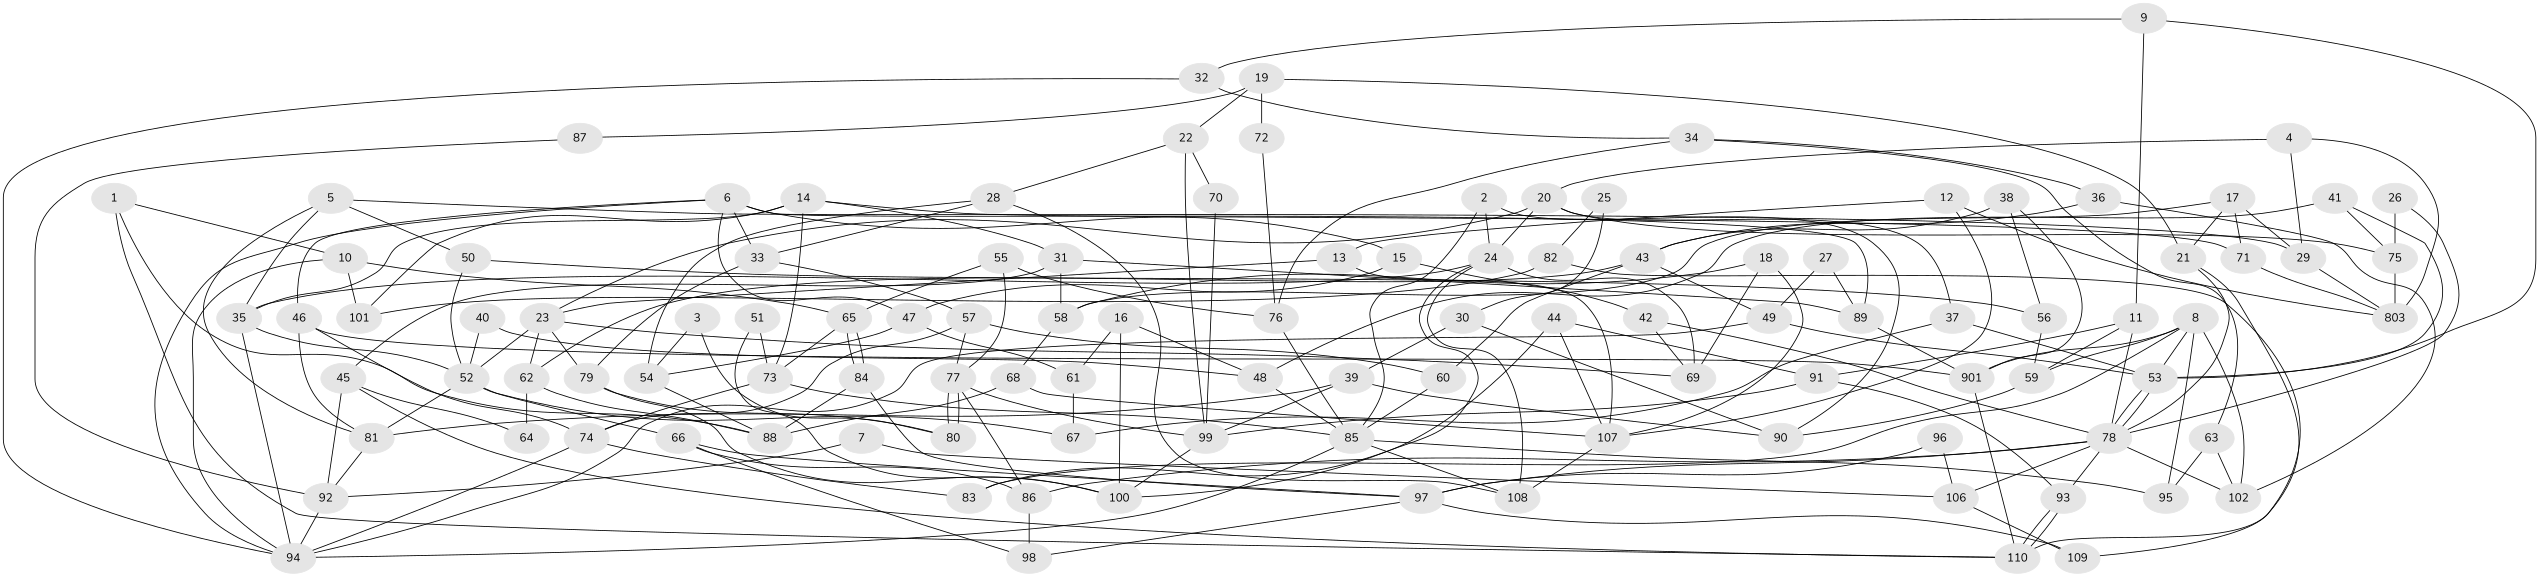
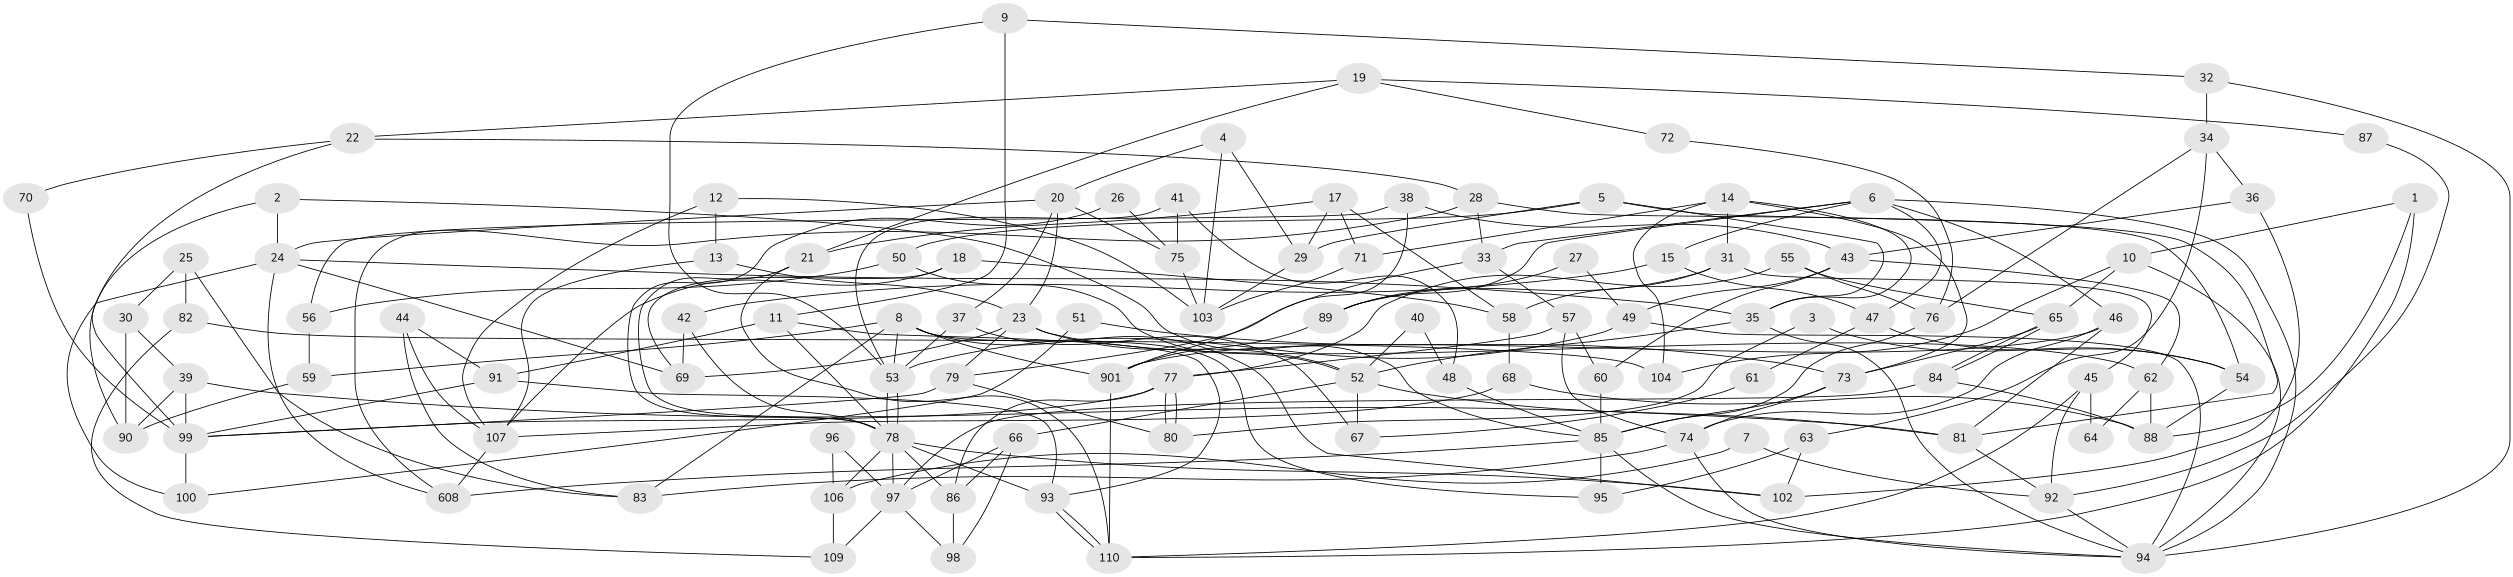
node "101": label "101" -> "104"
node "16": removed
node "803": label "803" -> "103"
edge "11" -- "59": now "11" -- "93"
edge "25" -- "83": added
edge "79" -- "100": now "79" -- "99"
node "108": label "108" -> "608"
